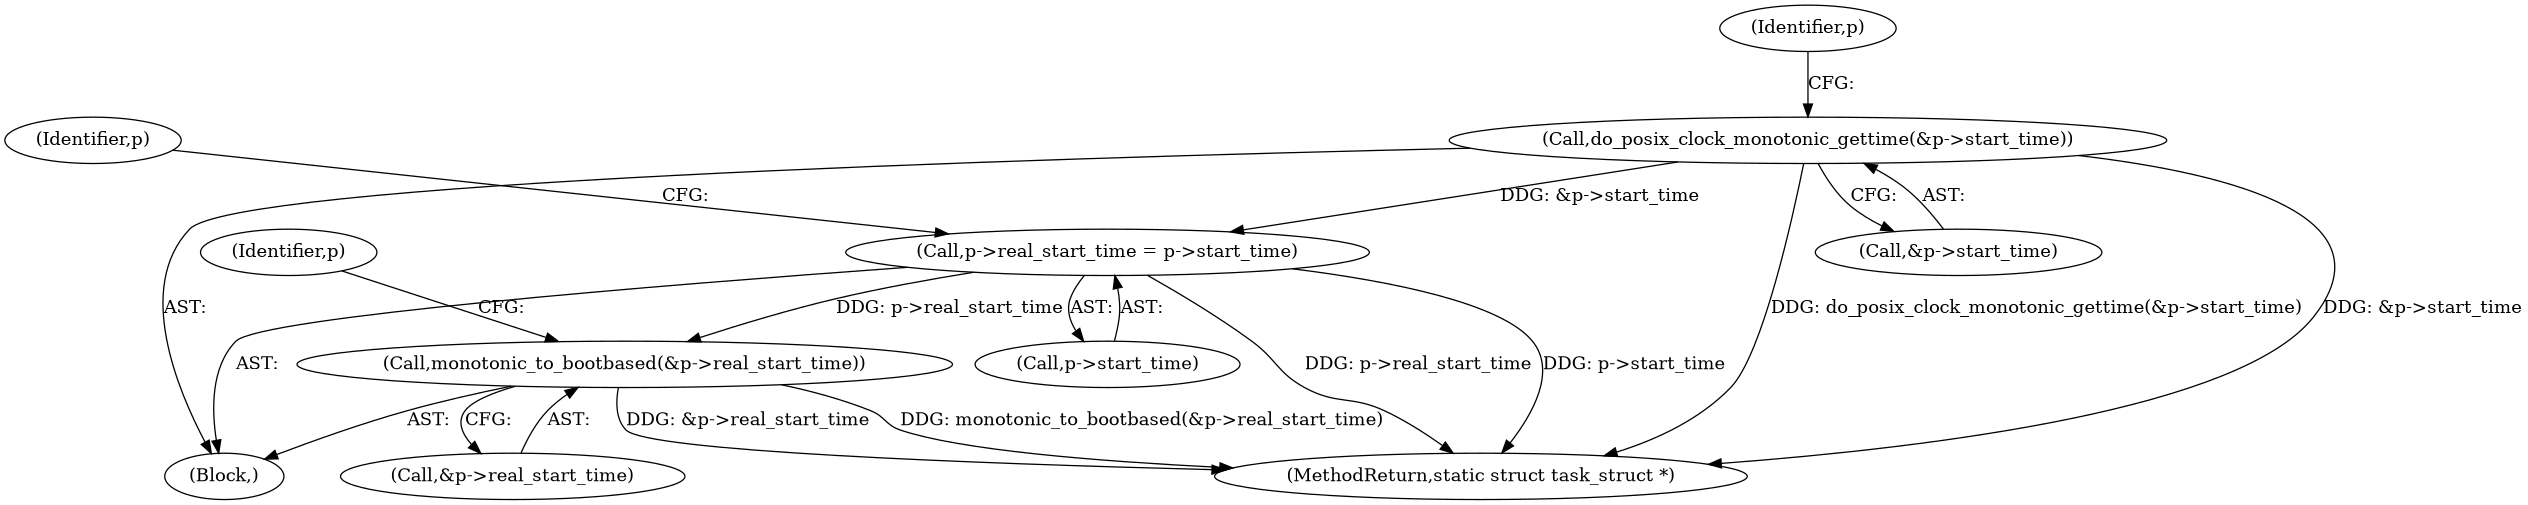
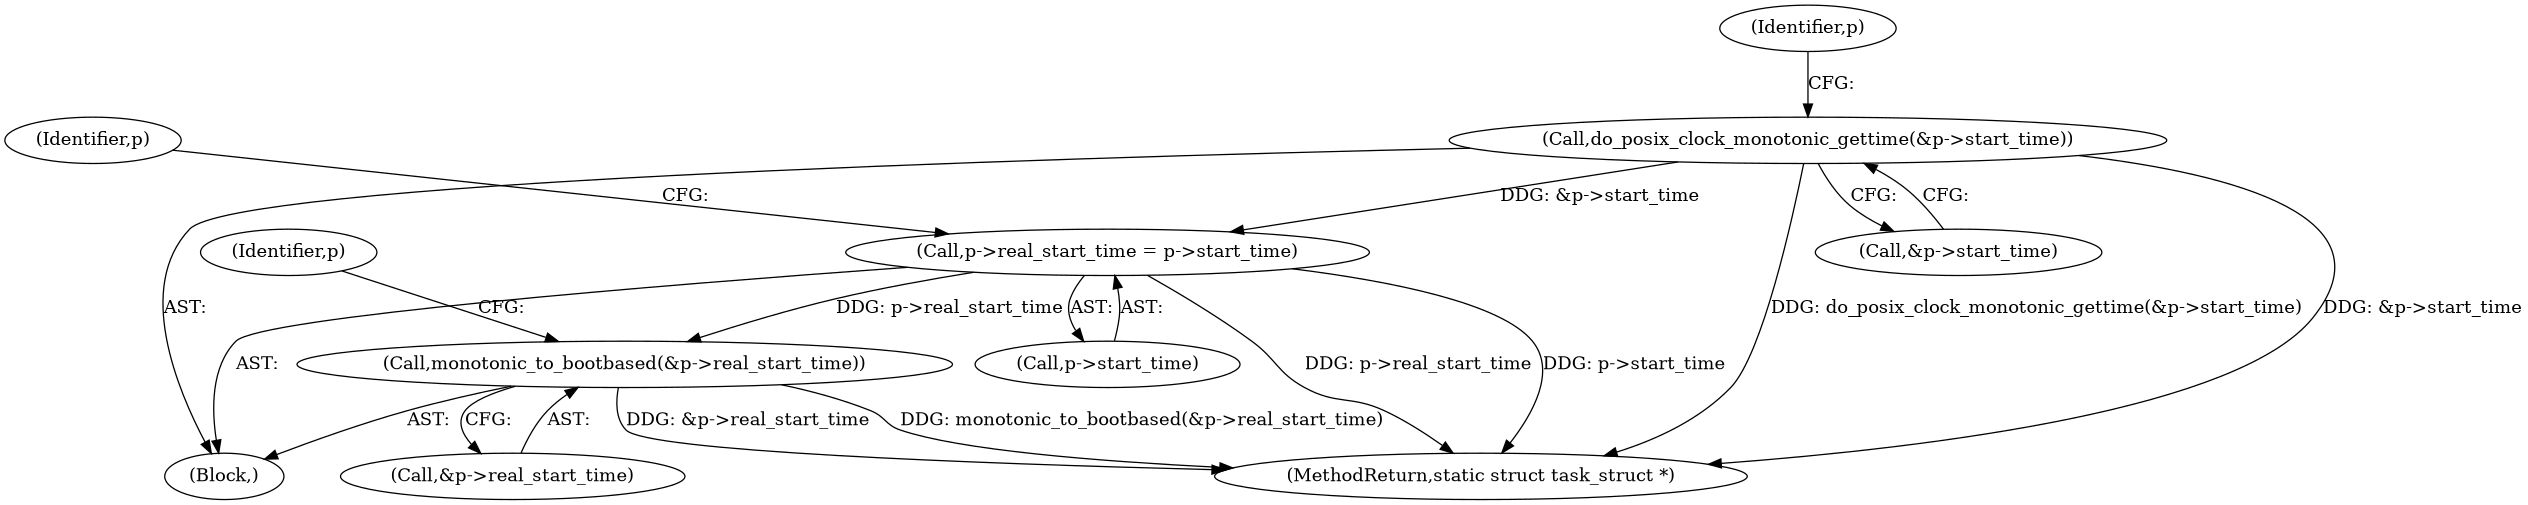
edge "(Call,&p->start_time)" -> "(Call,do_posix_clock_monotonic_gettime(&p->start_time))": label "AST: " -> "CFG: "
